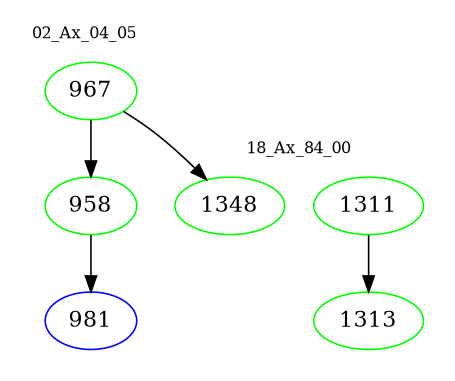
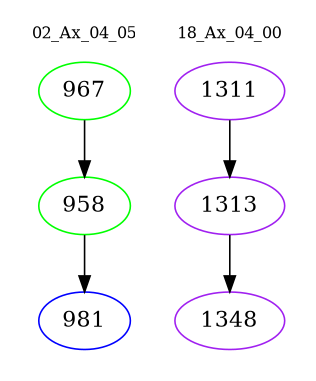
edge "967" -> "1348": now "1313" -> "1348"
cluster "18_Ax_84_00": label "18_Ax_84_00" -> "18_Ax_04_00"
node "1348": color green -> purple
node "1311": color green -> purple
node "1313": color green -> purple
